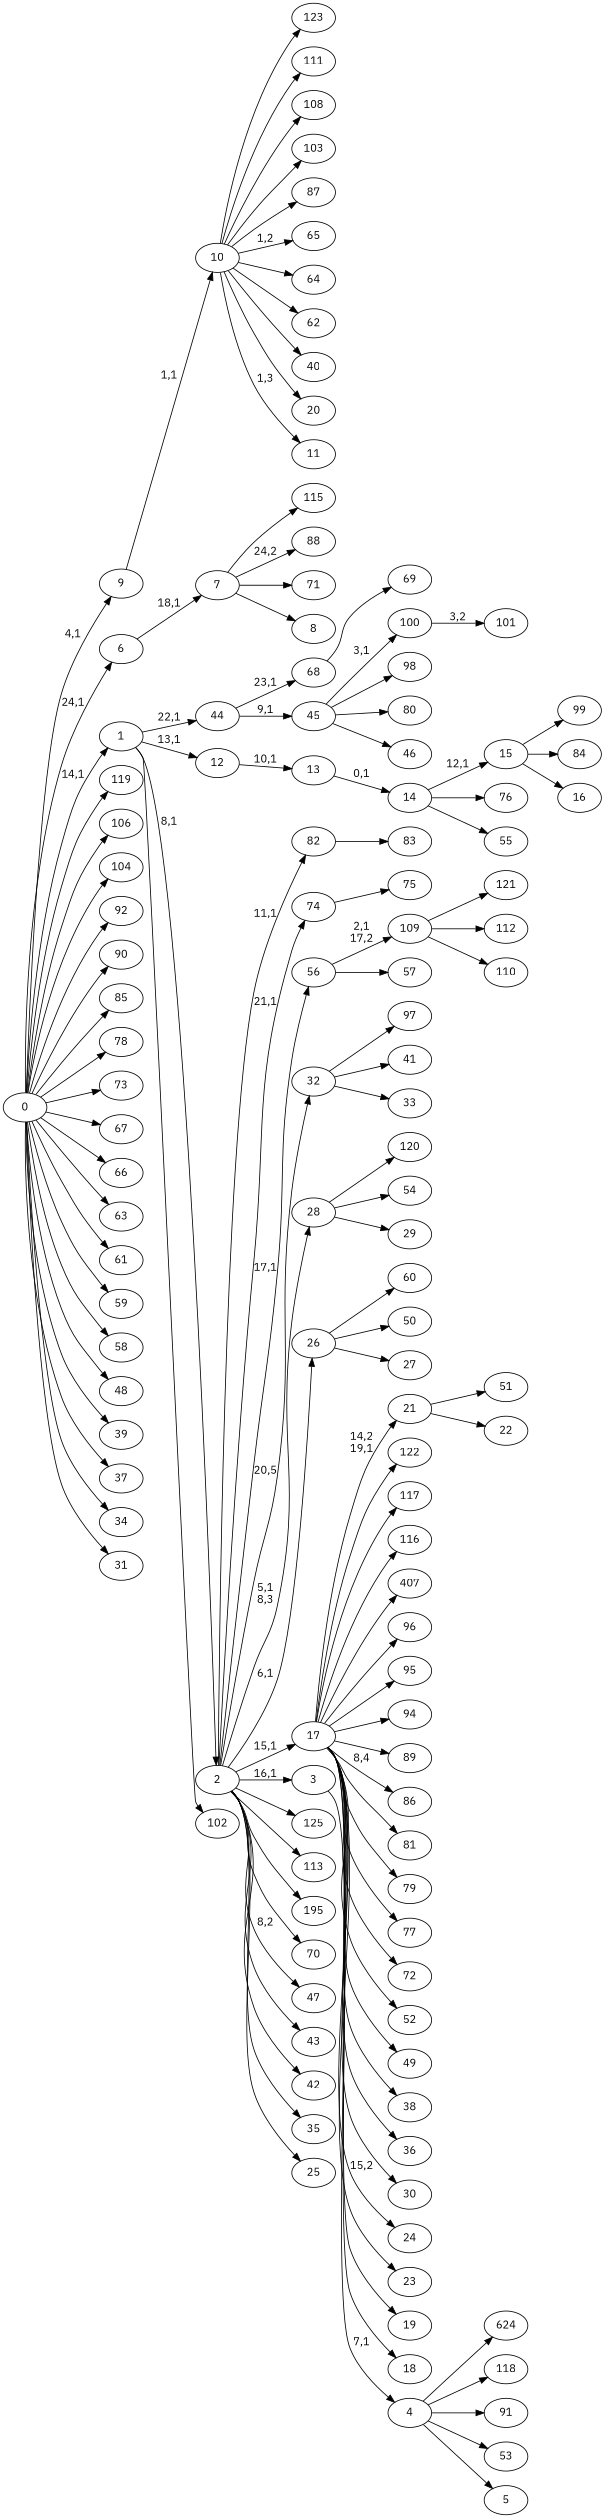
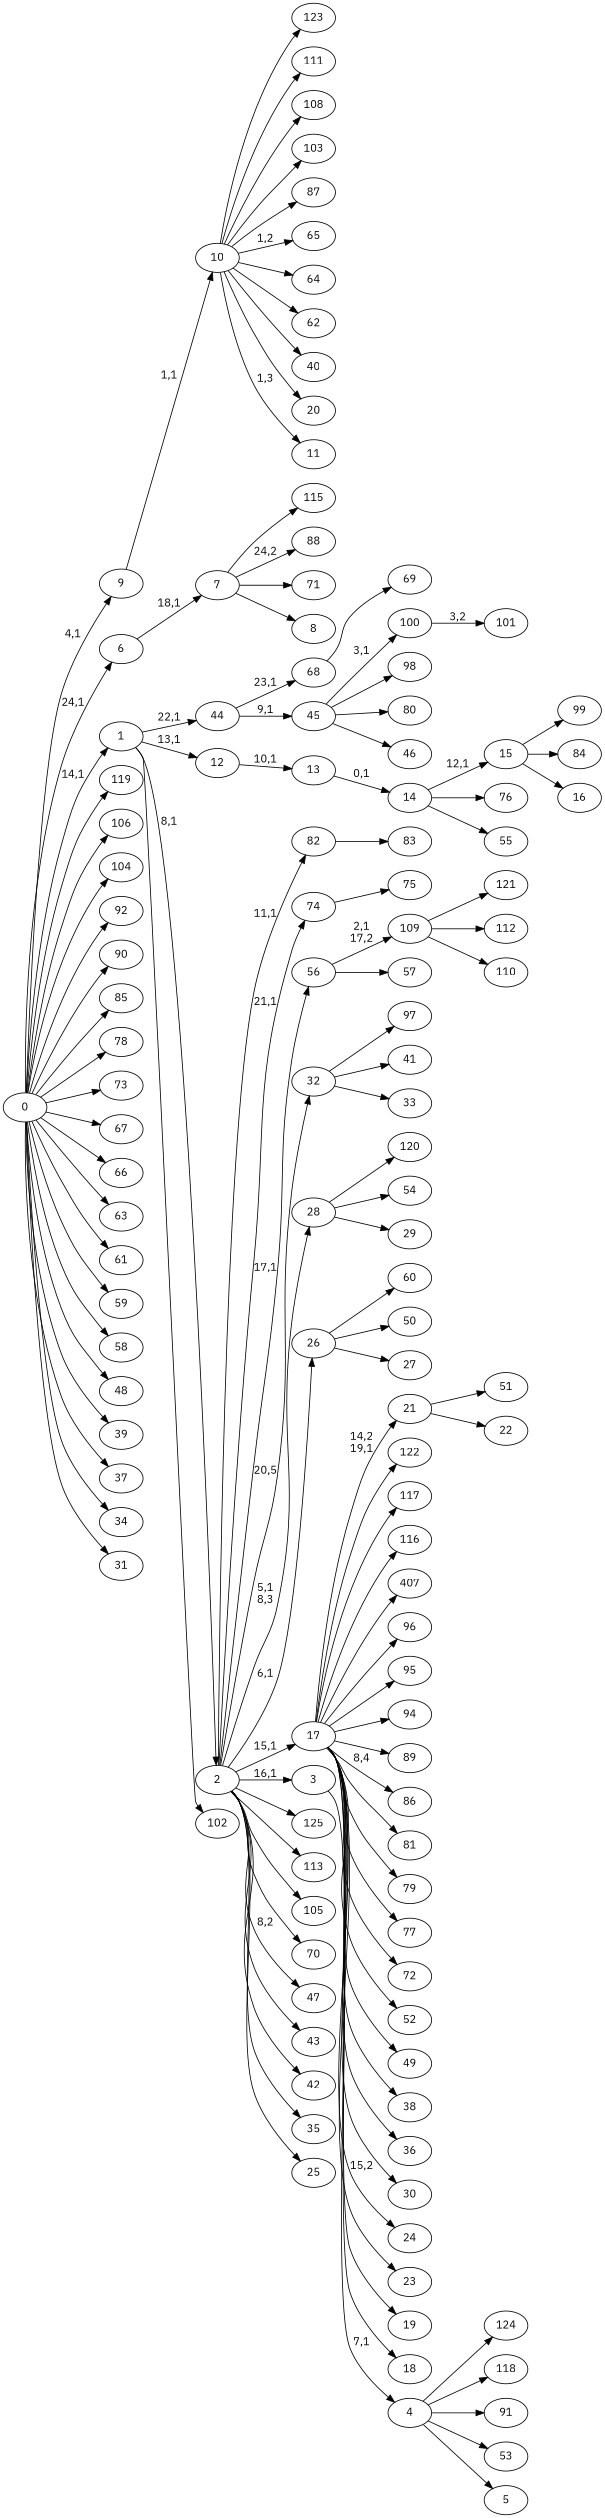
node "195": label "195" -> "105"
node "624": label "624" -> "124"
